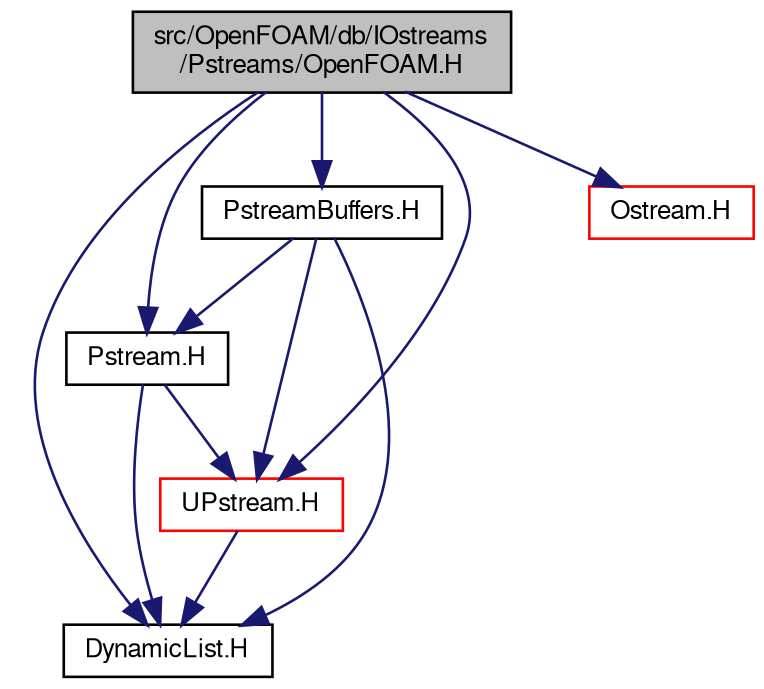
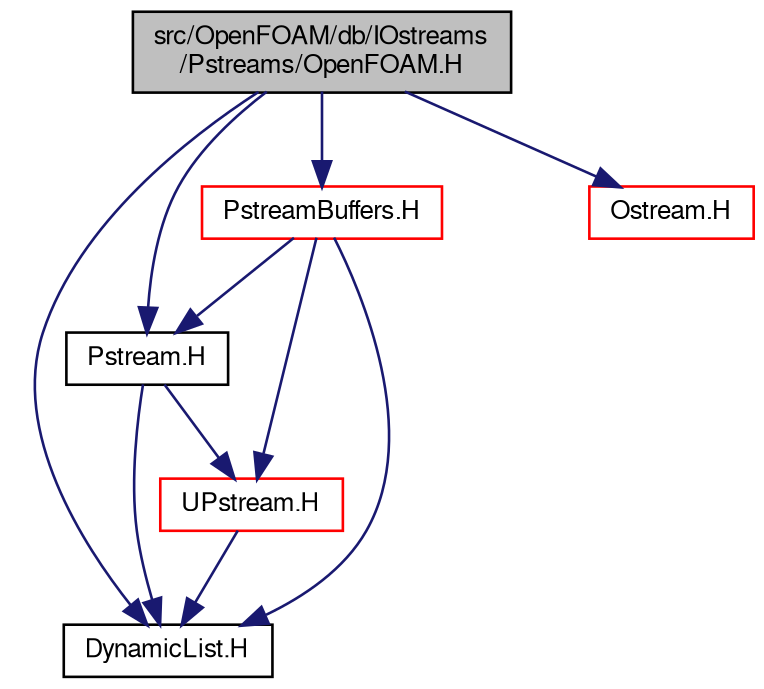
node "PstreamBuffers.H": color black -> red
edge "src/OpenFOAM/db/IOstreams /Pstreams/OpenFOAM.H" -> "UPstream.H": removed
